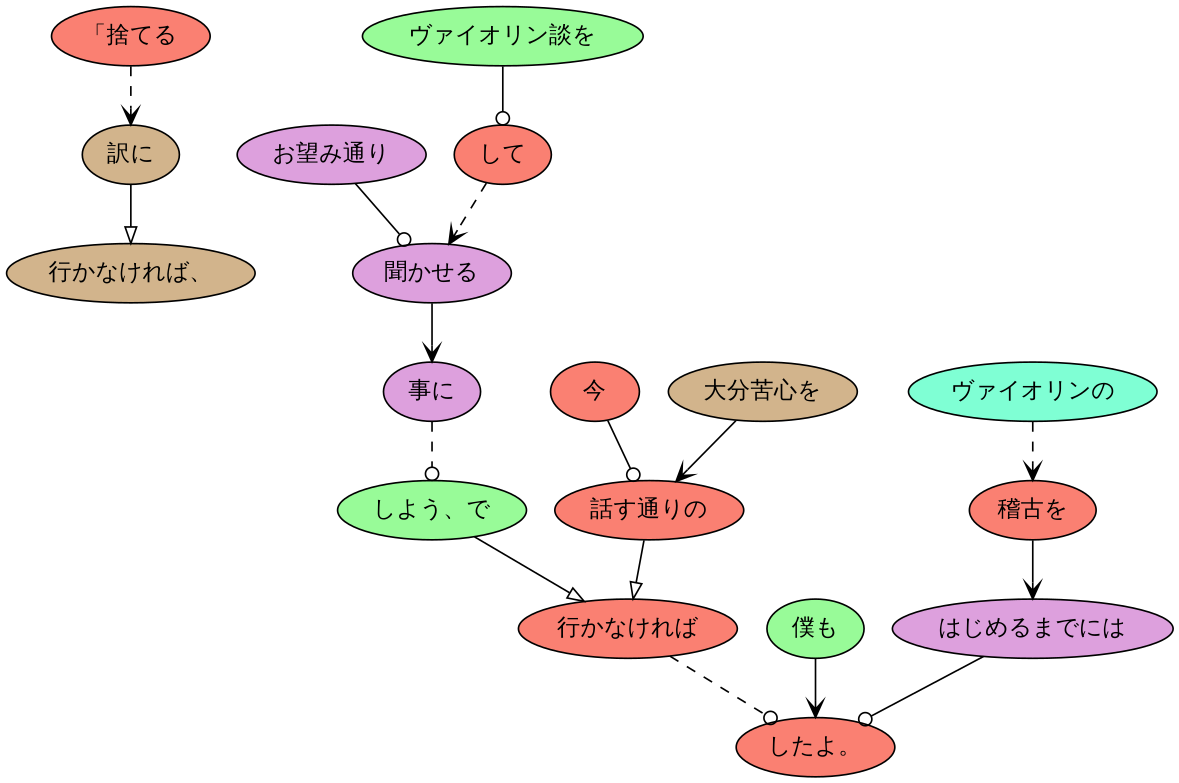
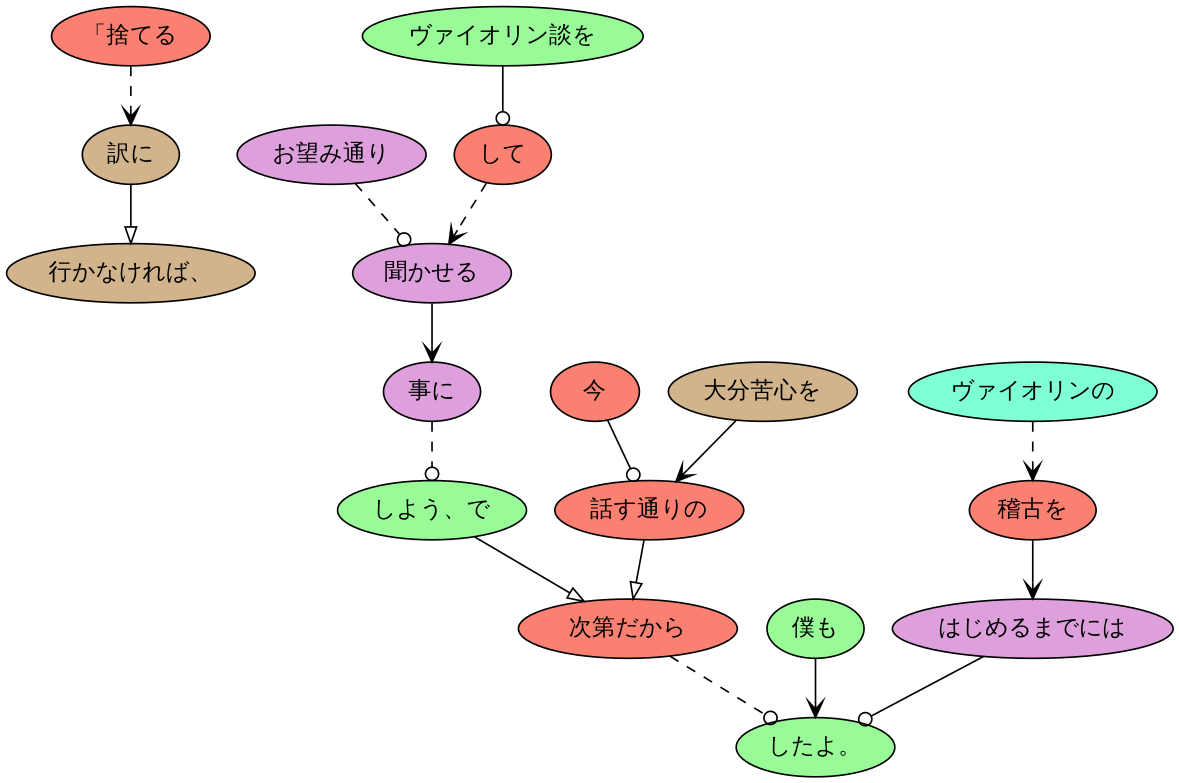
edge "お望み通り" -> "聞かせる": style solid -> dashed
node "行かなければ": label "行かなければ" -> "次第だから"
node "したよ。": fillcolor salmon -> palegreen
